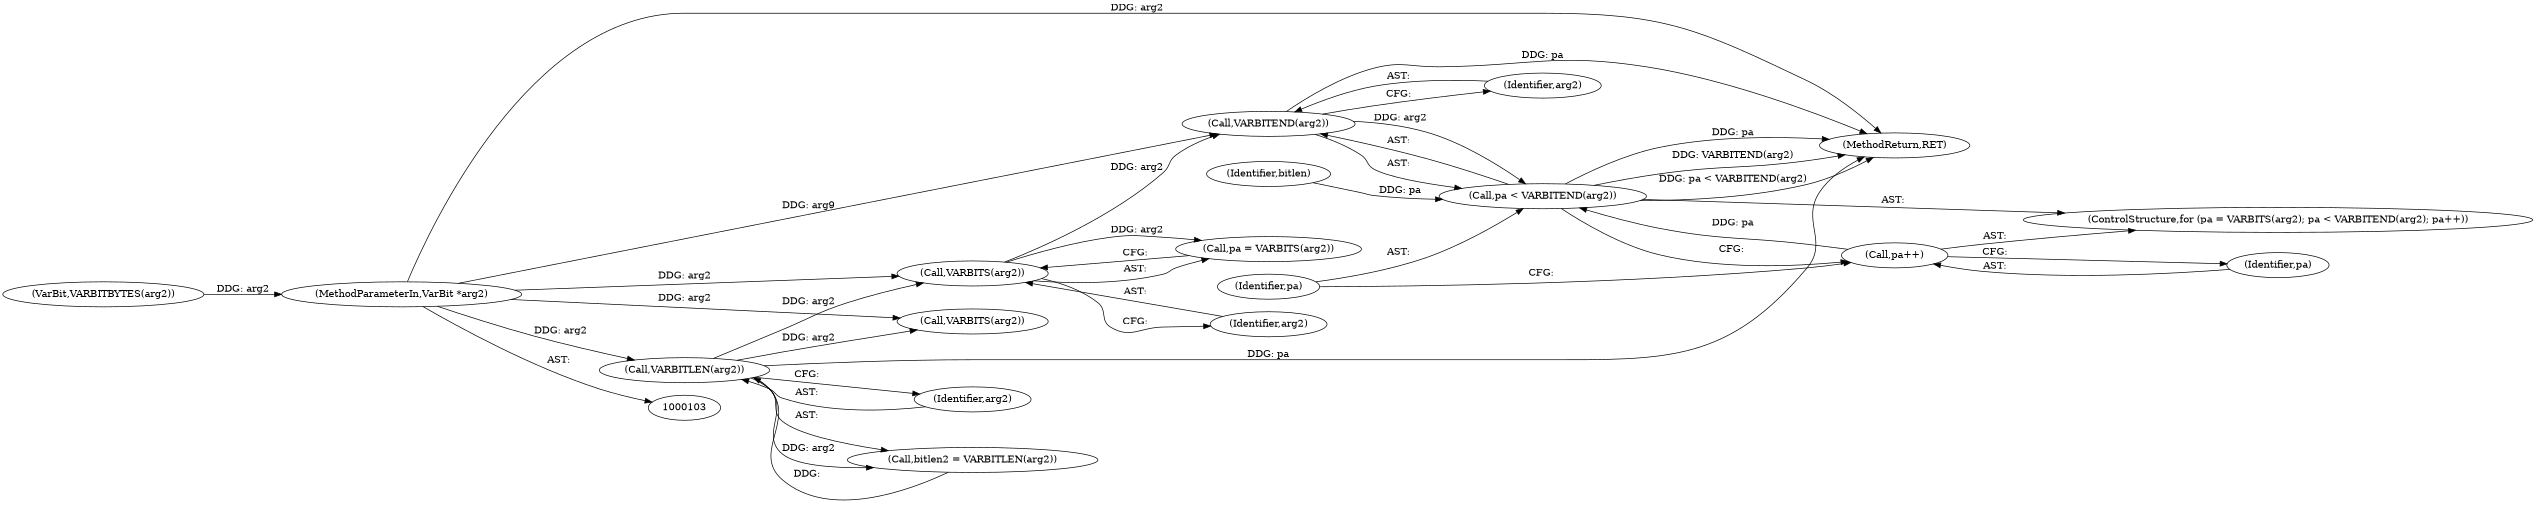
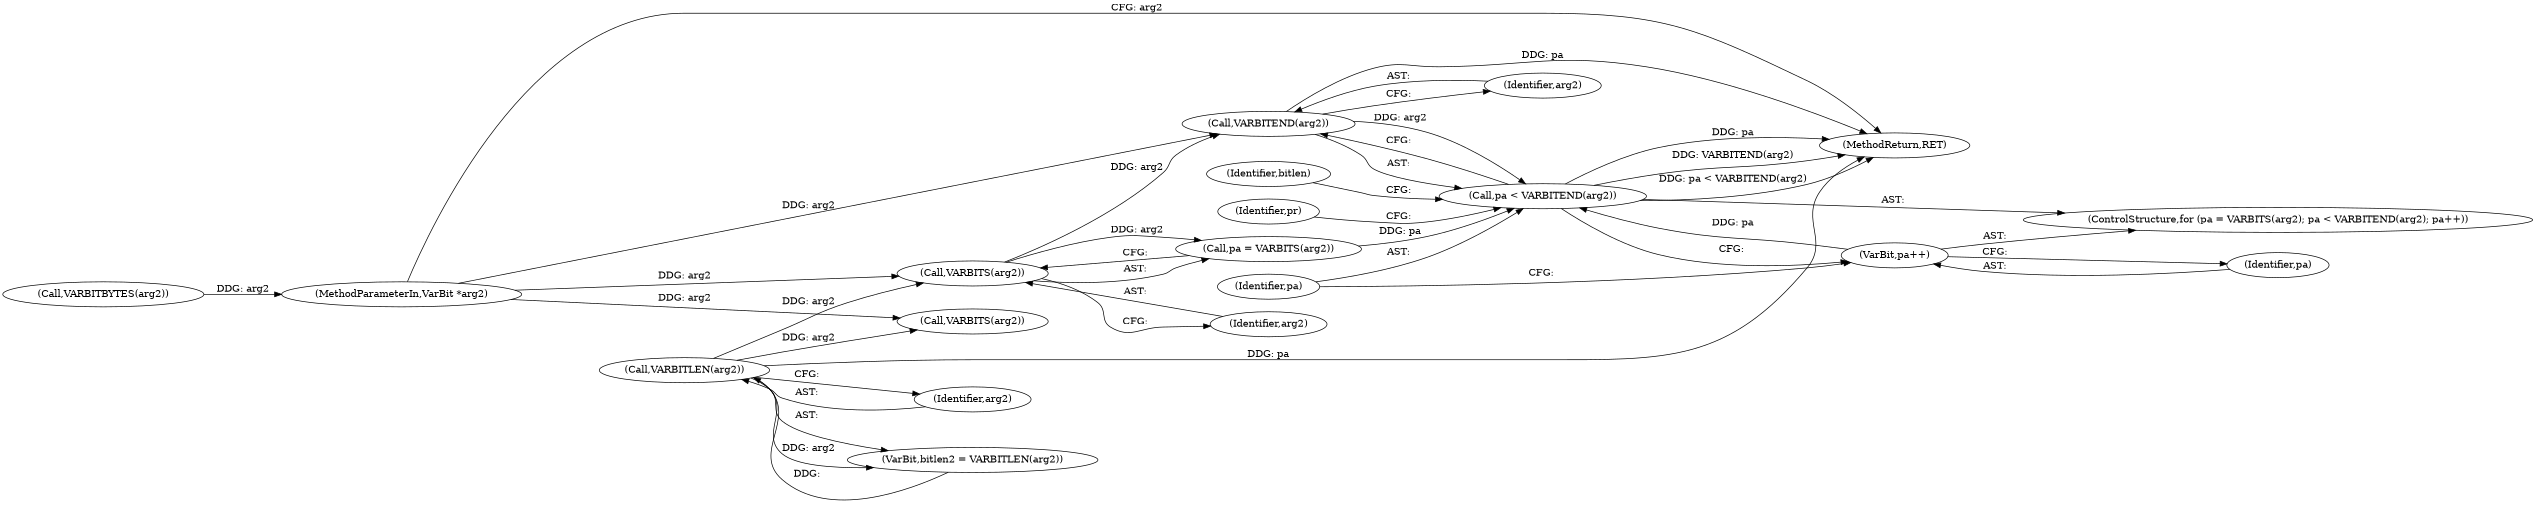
edge "(MethodParameterIn,VarBit *arg2)" -> "(MethodReturn,RET)": label "DDG: arg2" -> "CFG: arg2"
edge "(Call,pa < VARBITEND(arg2))" -> "(Call,VARBITEND(arg2))": label "AST: " -> "CFG: "
edge "(Identifier,bitlen)" -> "(Call,pa < VARBITEND(arg2))": label "DDG: pa" -> "CFG: "
edge "(MethodParameterIn,VarBit *arg2)" -> "(Call,VARBITEND(arg2))": label "DDG: arg9" -> "DDG: arg2"
node "(Identifier,pr)": added
edge "(Call,pa = VARBITS(arg2))" -> "(Call,pa < VARBITEND(arg2))": added, label "DDG: pa"
node "(Call,pa++)": label "(Call,pa++)" -> "(VarBit,pa++)"
node "(VarBit,VARBITBYTES(arg2))": label "(VarBit,VARBITBYTES(arg2))" -> "(Call,VARBITBYTES(arg2))"
edge "(MethodParameterIn,VarBit *arg2)" -> "(Call,VARBITLEN(arg2))": removed, label "DDG: arg2"
node "1000103": removed
node "(Call,bitlen2 = VARBITLEN(arg2))": label "(Call,bitlen2 = VARBITLEN(arg2))" -> "(VarBit,bitlen2 = VARBITLEN(arg2))"
